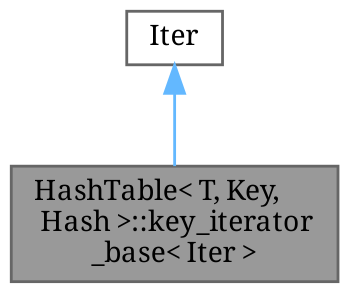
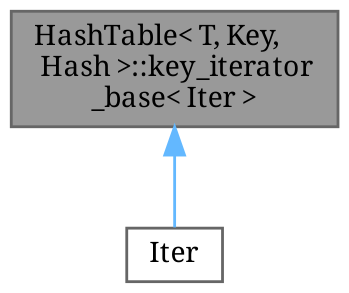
edge "HashTable< T, Key, Hash >::key_iterator _base< Iter >" -> "Iter": reversed
